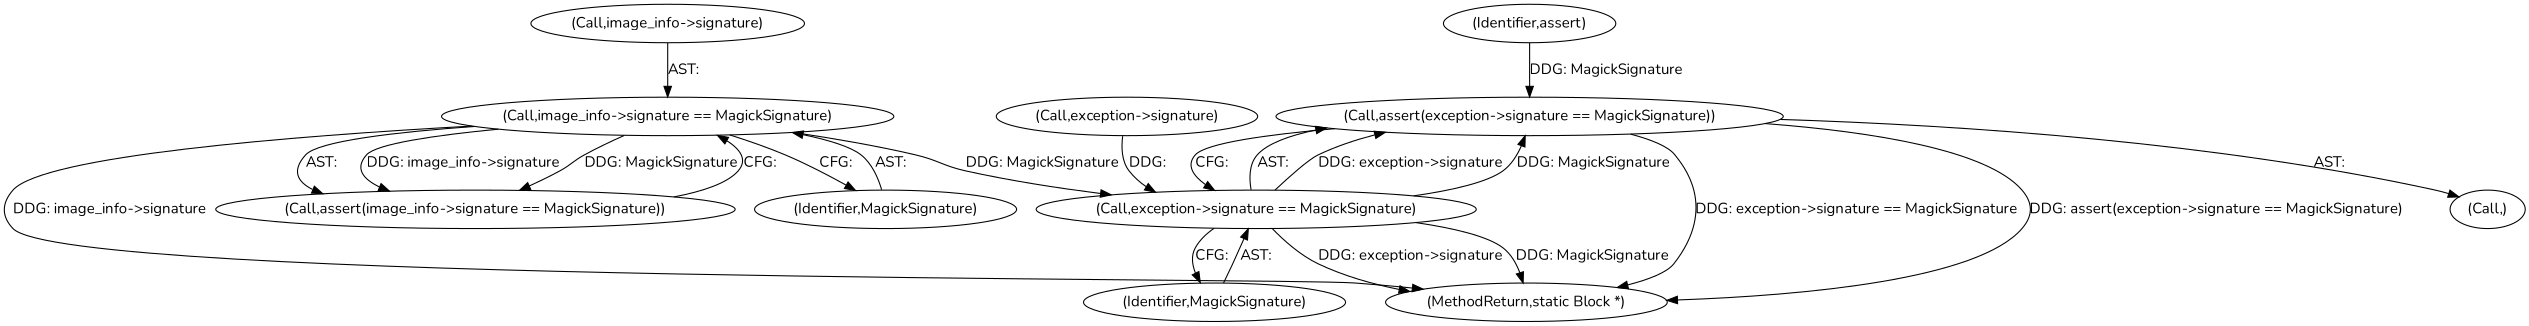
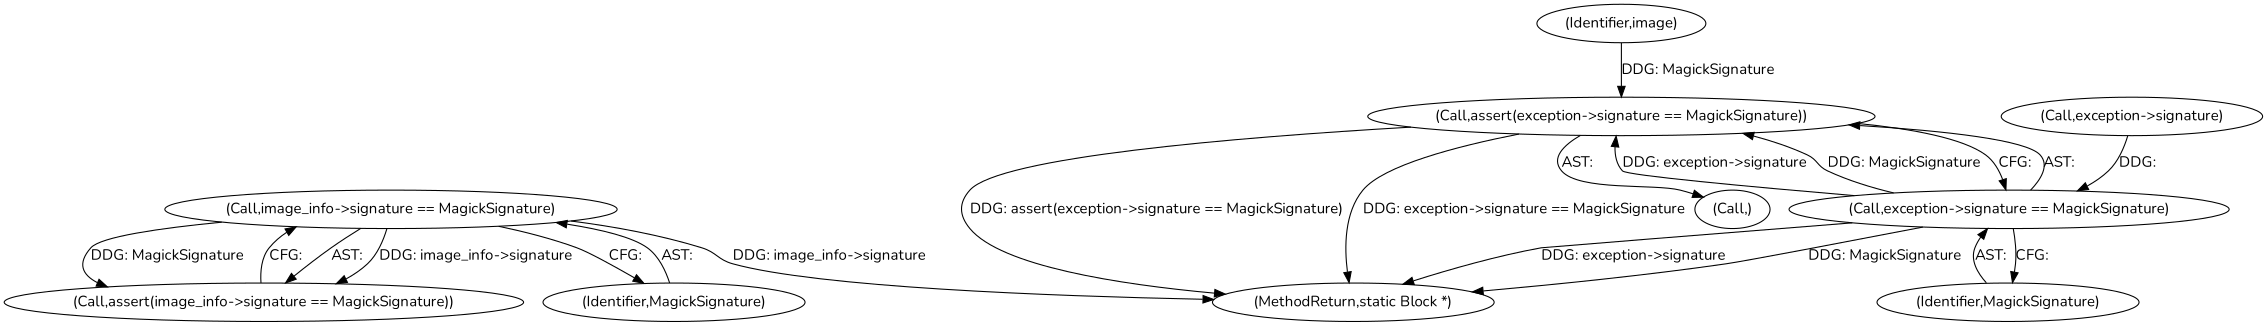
node "(Call,image_info->signature)": removed
node "(Identifier,assert)": label "(Identifier,assert)" -> "(Identifier,image)"
edge "(Call,image_info->signature == MagickSignature)" -> "(Call,exception->signature == MagickSignature)": removed, label "DDG: MagickSignature"
